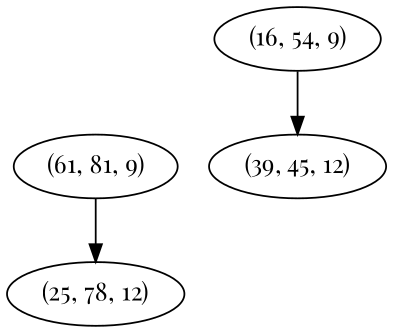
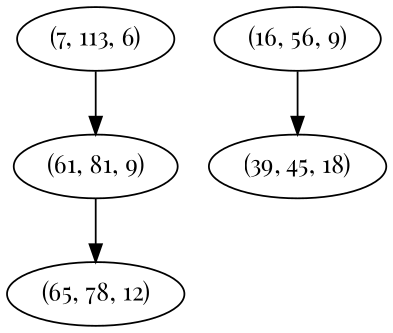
node "(7, 113, 6)": added
node "(16, 54, 9)": label "(16, 54, 9)" -> "(16, 56, 9)"
node "(39, 45, 12)": label "(39, 45, 12)" -> "(39, 45, 18)"
node "(25, 78, 12)": label "(25, 78, 12)" -> "(65, 78, 12)"
